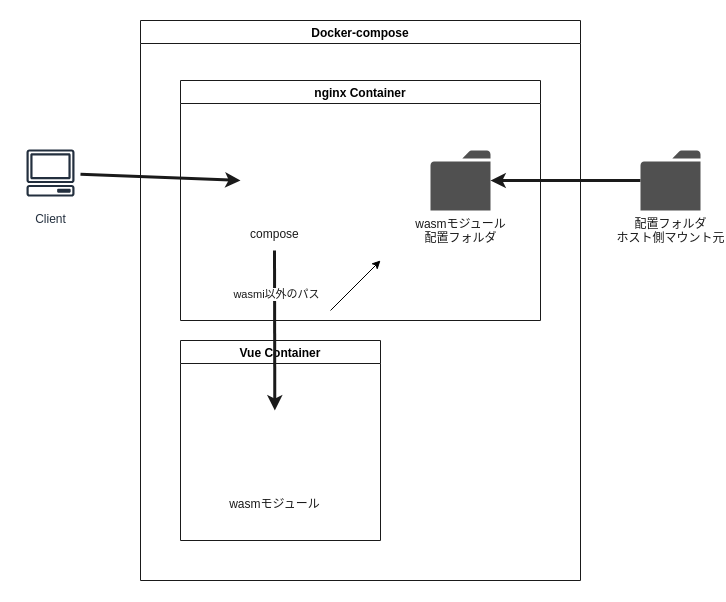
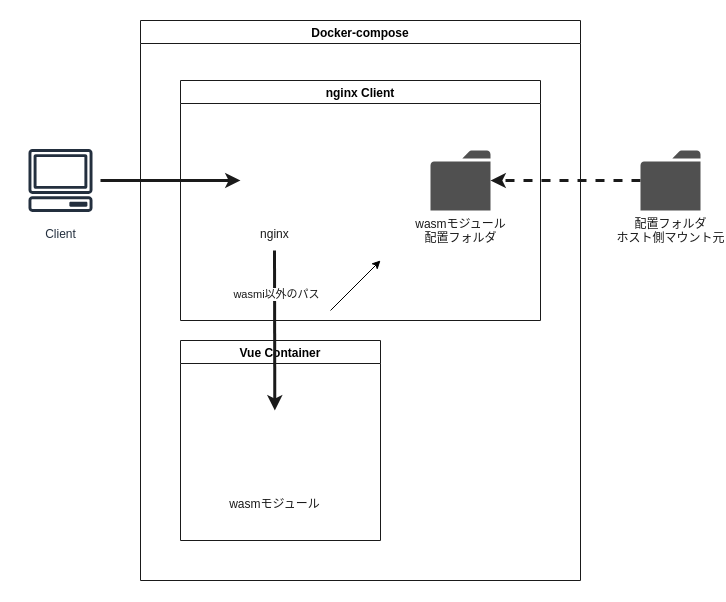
node "nginx Container": label "nginx Container" -> "nginx Client"
node "Client": size 60x65 -> 80x80
edge "配置フォルダ ホスト側マウント元" -> "wasmモジュール 配置フォルダ": style solid -> dashed
node "compose": label "compose" -> "nginx"
